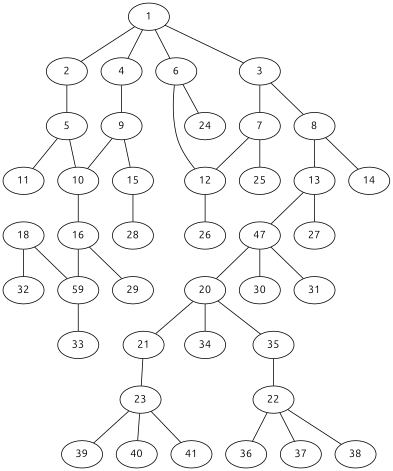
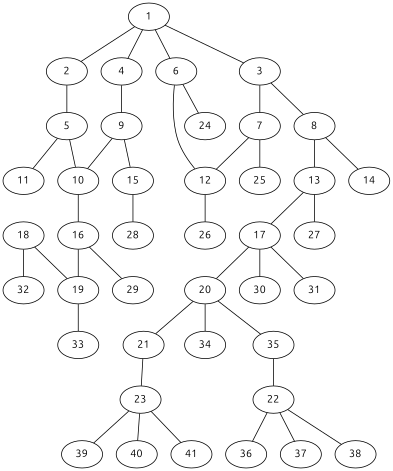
node "47": label "47" -> "17"
node "59": label "59" -> "19"
